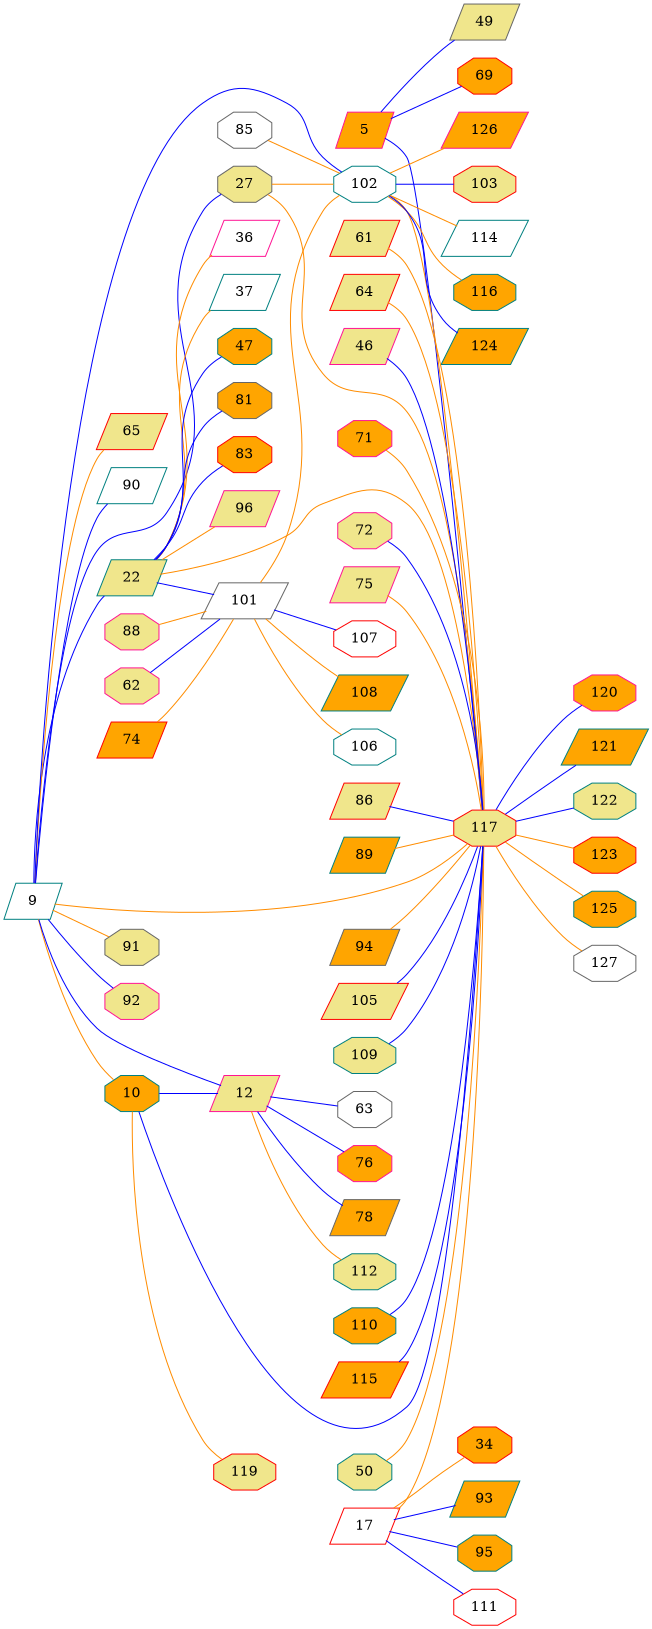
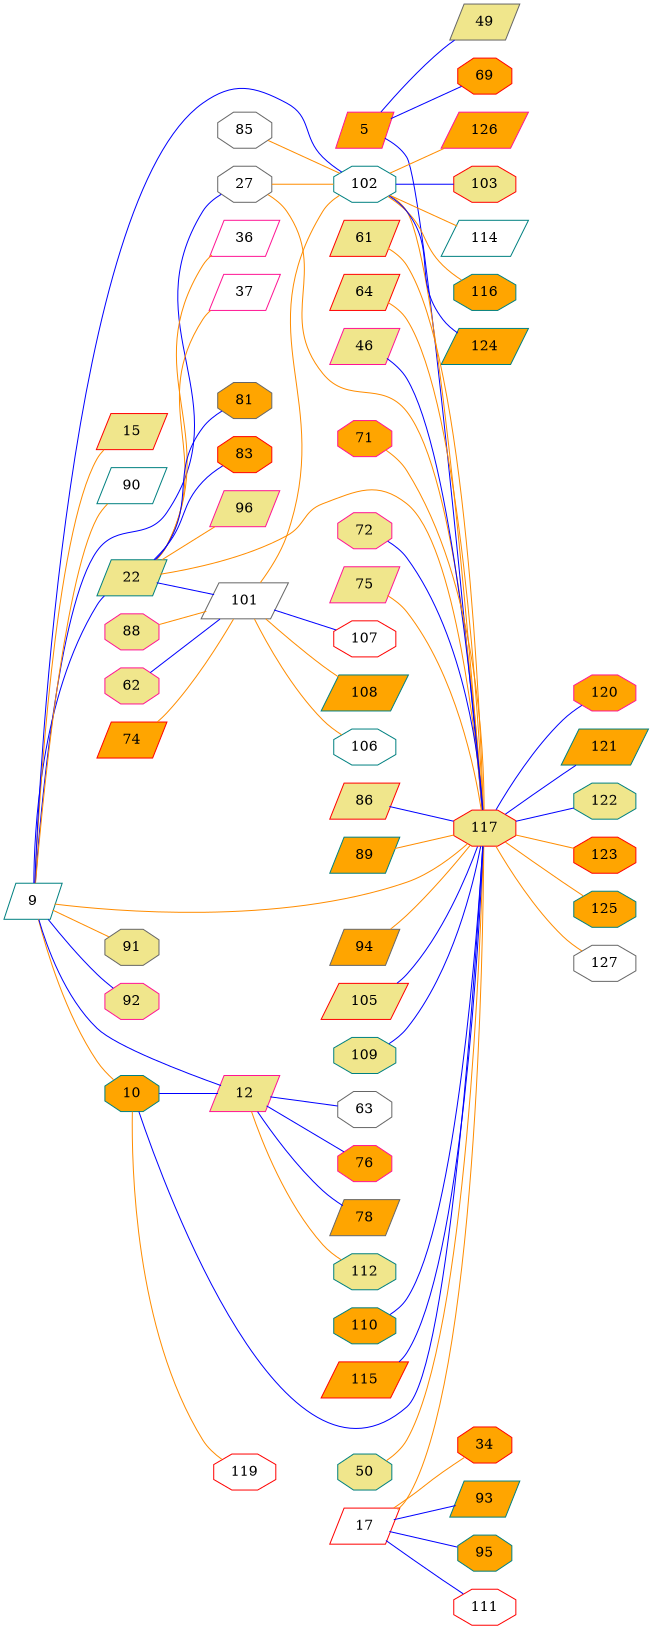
node "27": fillcolor khaki -> white
node "37": color teal -> deeppink
node "47": removed
node "65": label "65" -> "15"
edge "90" -- "9": color blue -> darkorange
node "119": fillcolor khaki -> white
